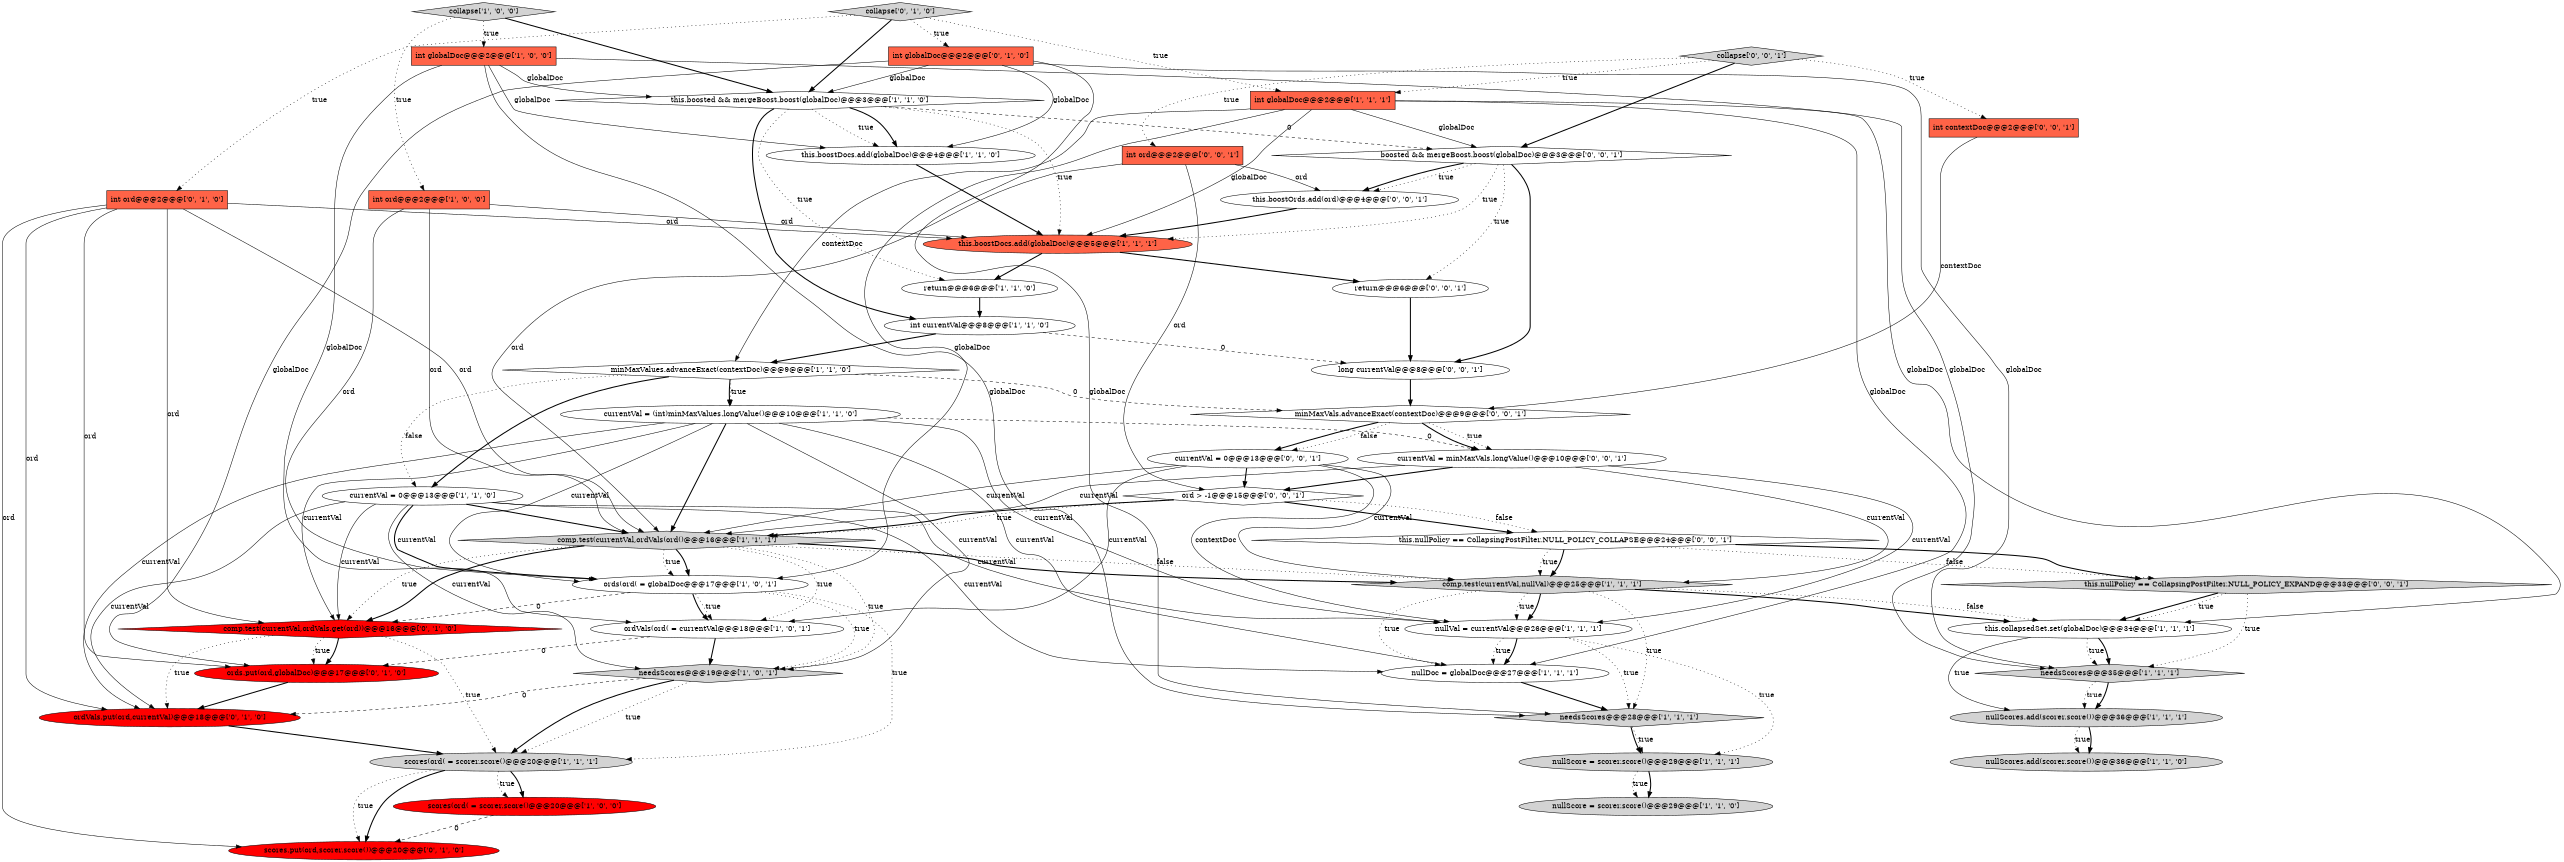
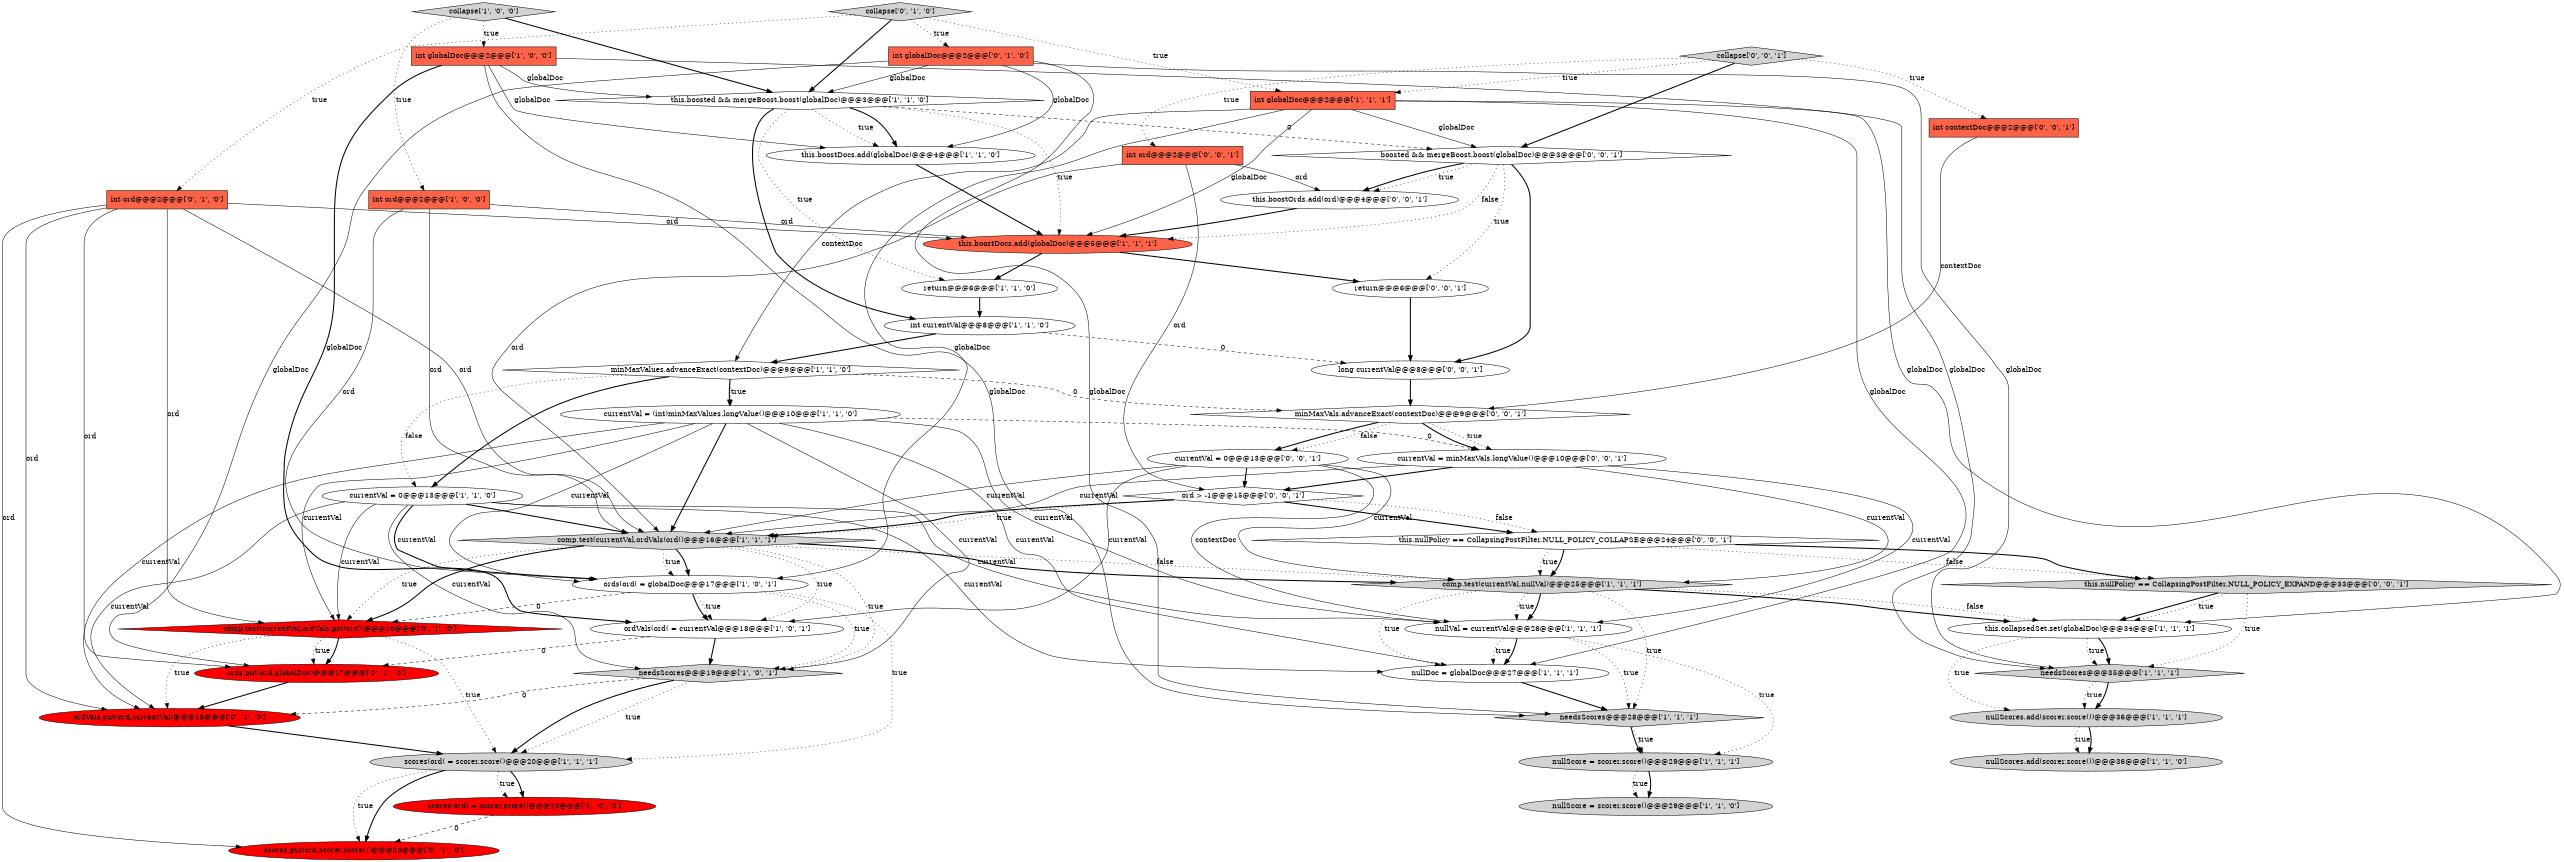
edge "boosted && mergeBoost.boost(globalDoc)@@@3@@@['0', '0', '1']" -> "this.boostDocs.add(globalDoc)@@@5@@@['1', '1', '1']": label "true" -> "false"
edge "int globalDoc@@@2@@@['1', '0', '0']" -> "ordVals(ord( = currentVal@@@18@@@['1', '0', '1']": style solid -> bold
edge "this.collapsedSet.set(globalDoc)@@@34@@@['1', '1', '1']" -> "nullScores.add(scorer.score())@@@36@@@['1', '1', '1']": style solid -> dotted
